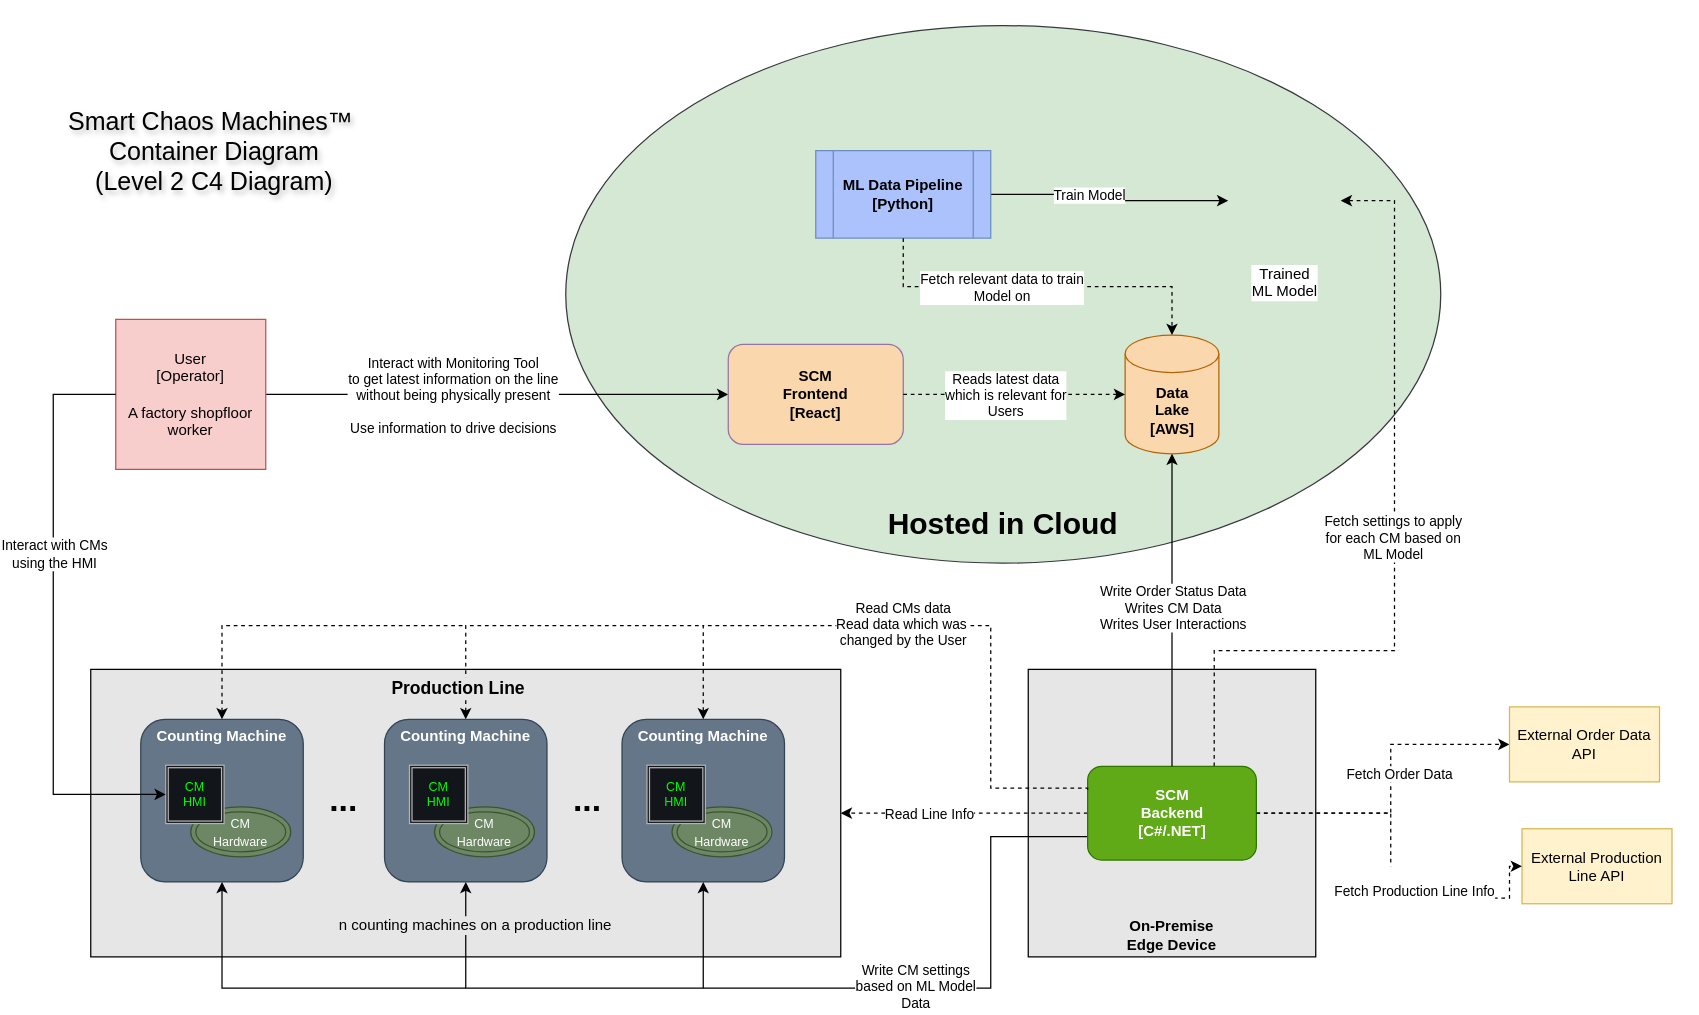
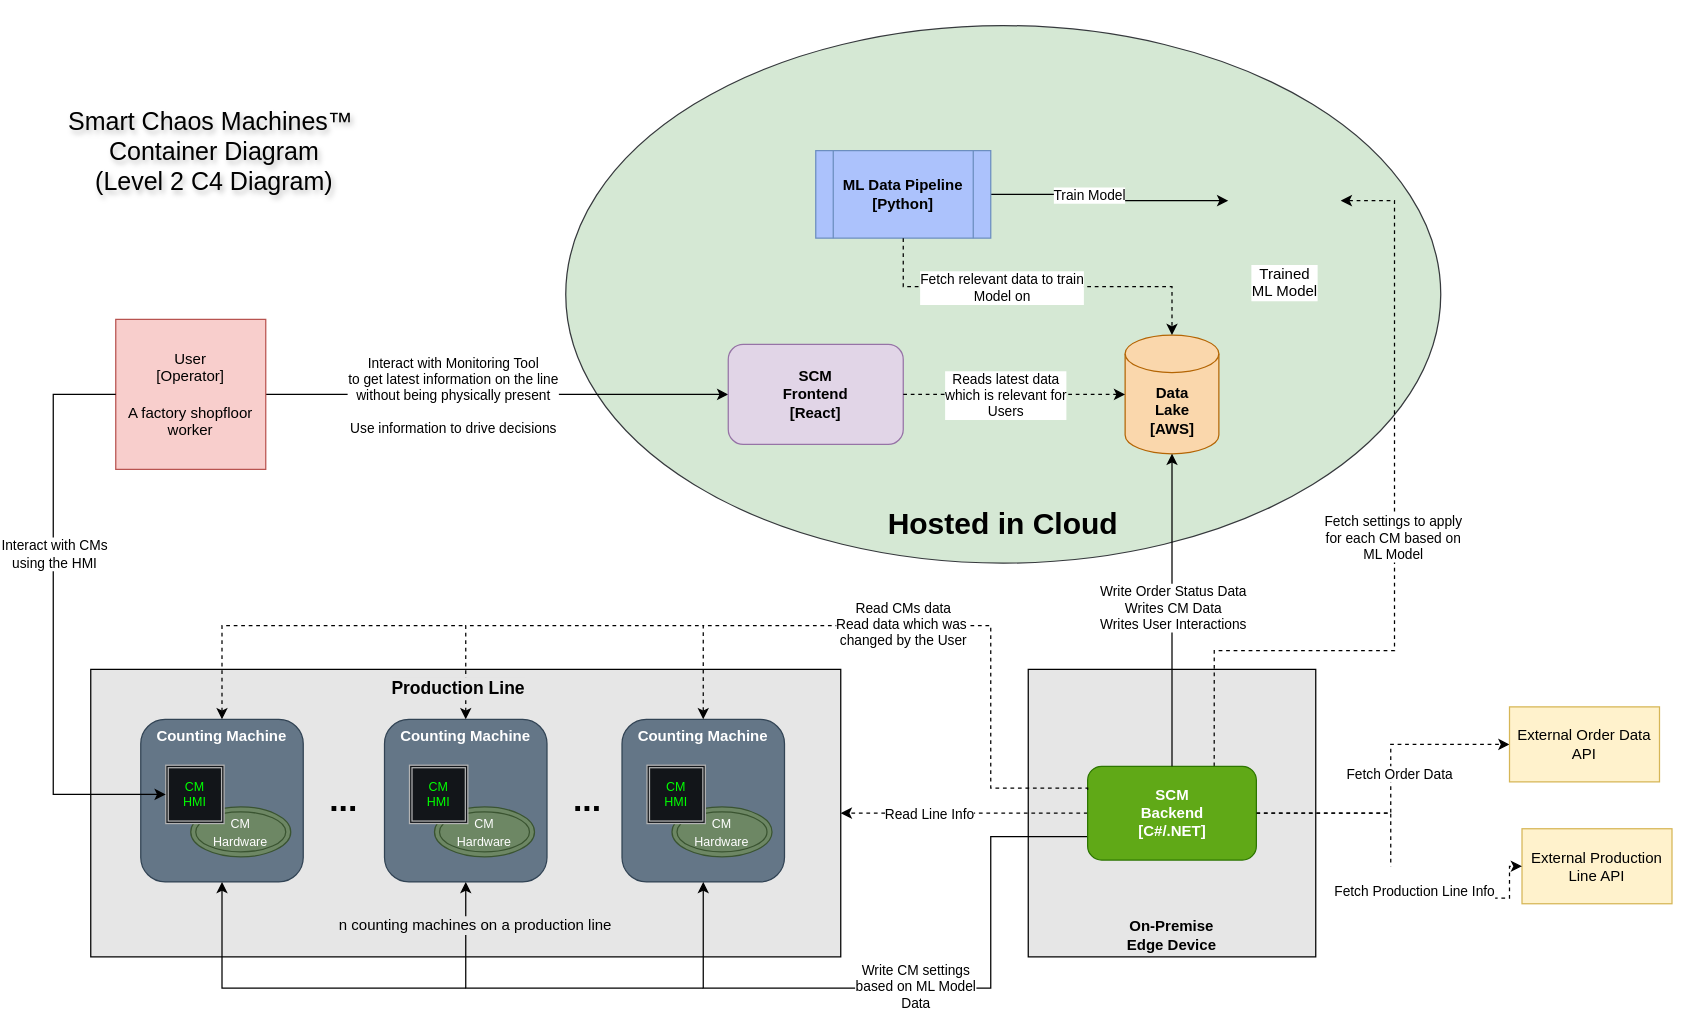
node "SCM Frontend [React]": fillcolor #fad7ac -> #e1d5e7
